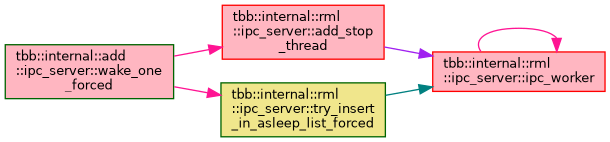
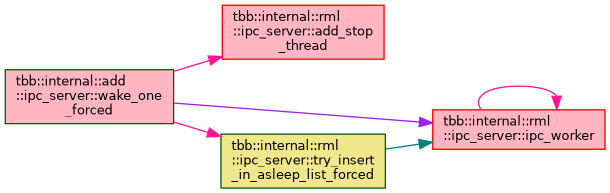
edge "tbb::internal::rml ::ipc_server::add_stop _thread" -> "tbb::internal::rml ::ipc_server::ipc_worker": now "tbb::internal::add ::ipc_server::wake_one _forced" -> "tbb::internal::rml ::ipc_server::ipc_worker"
